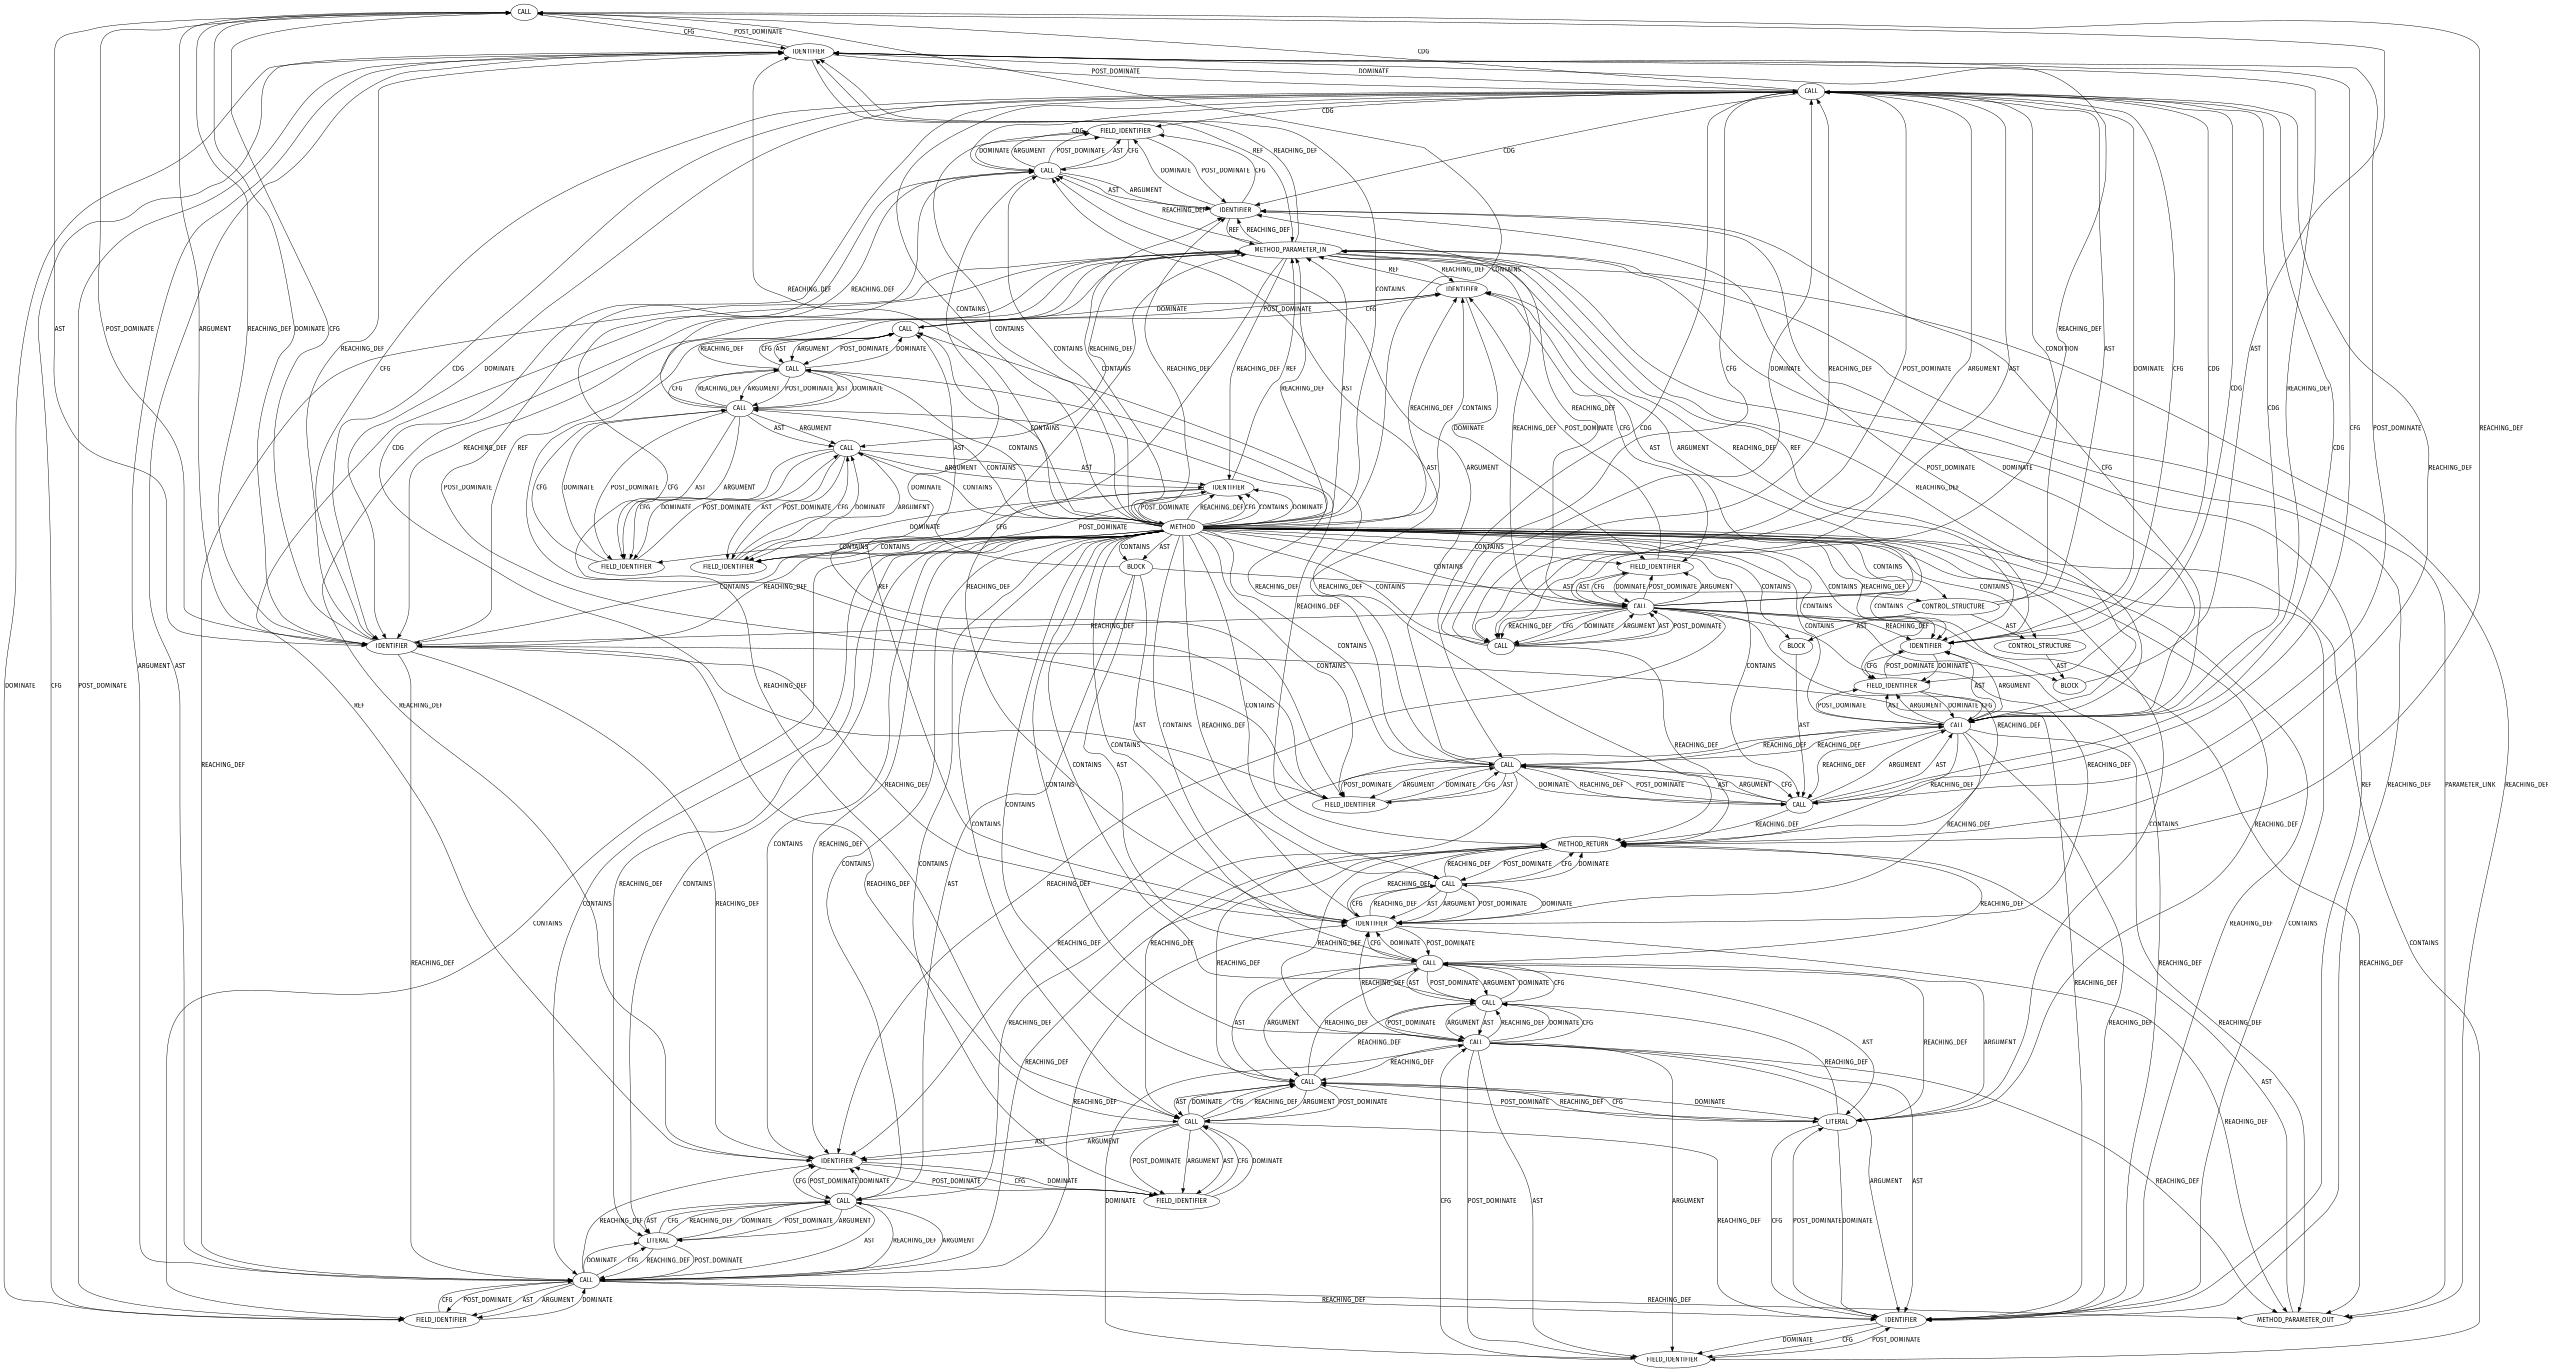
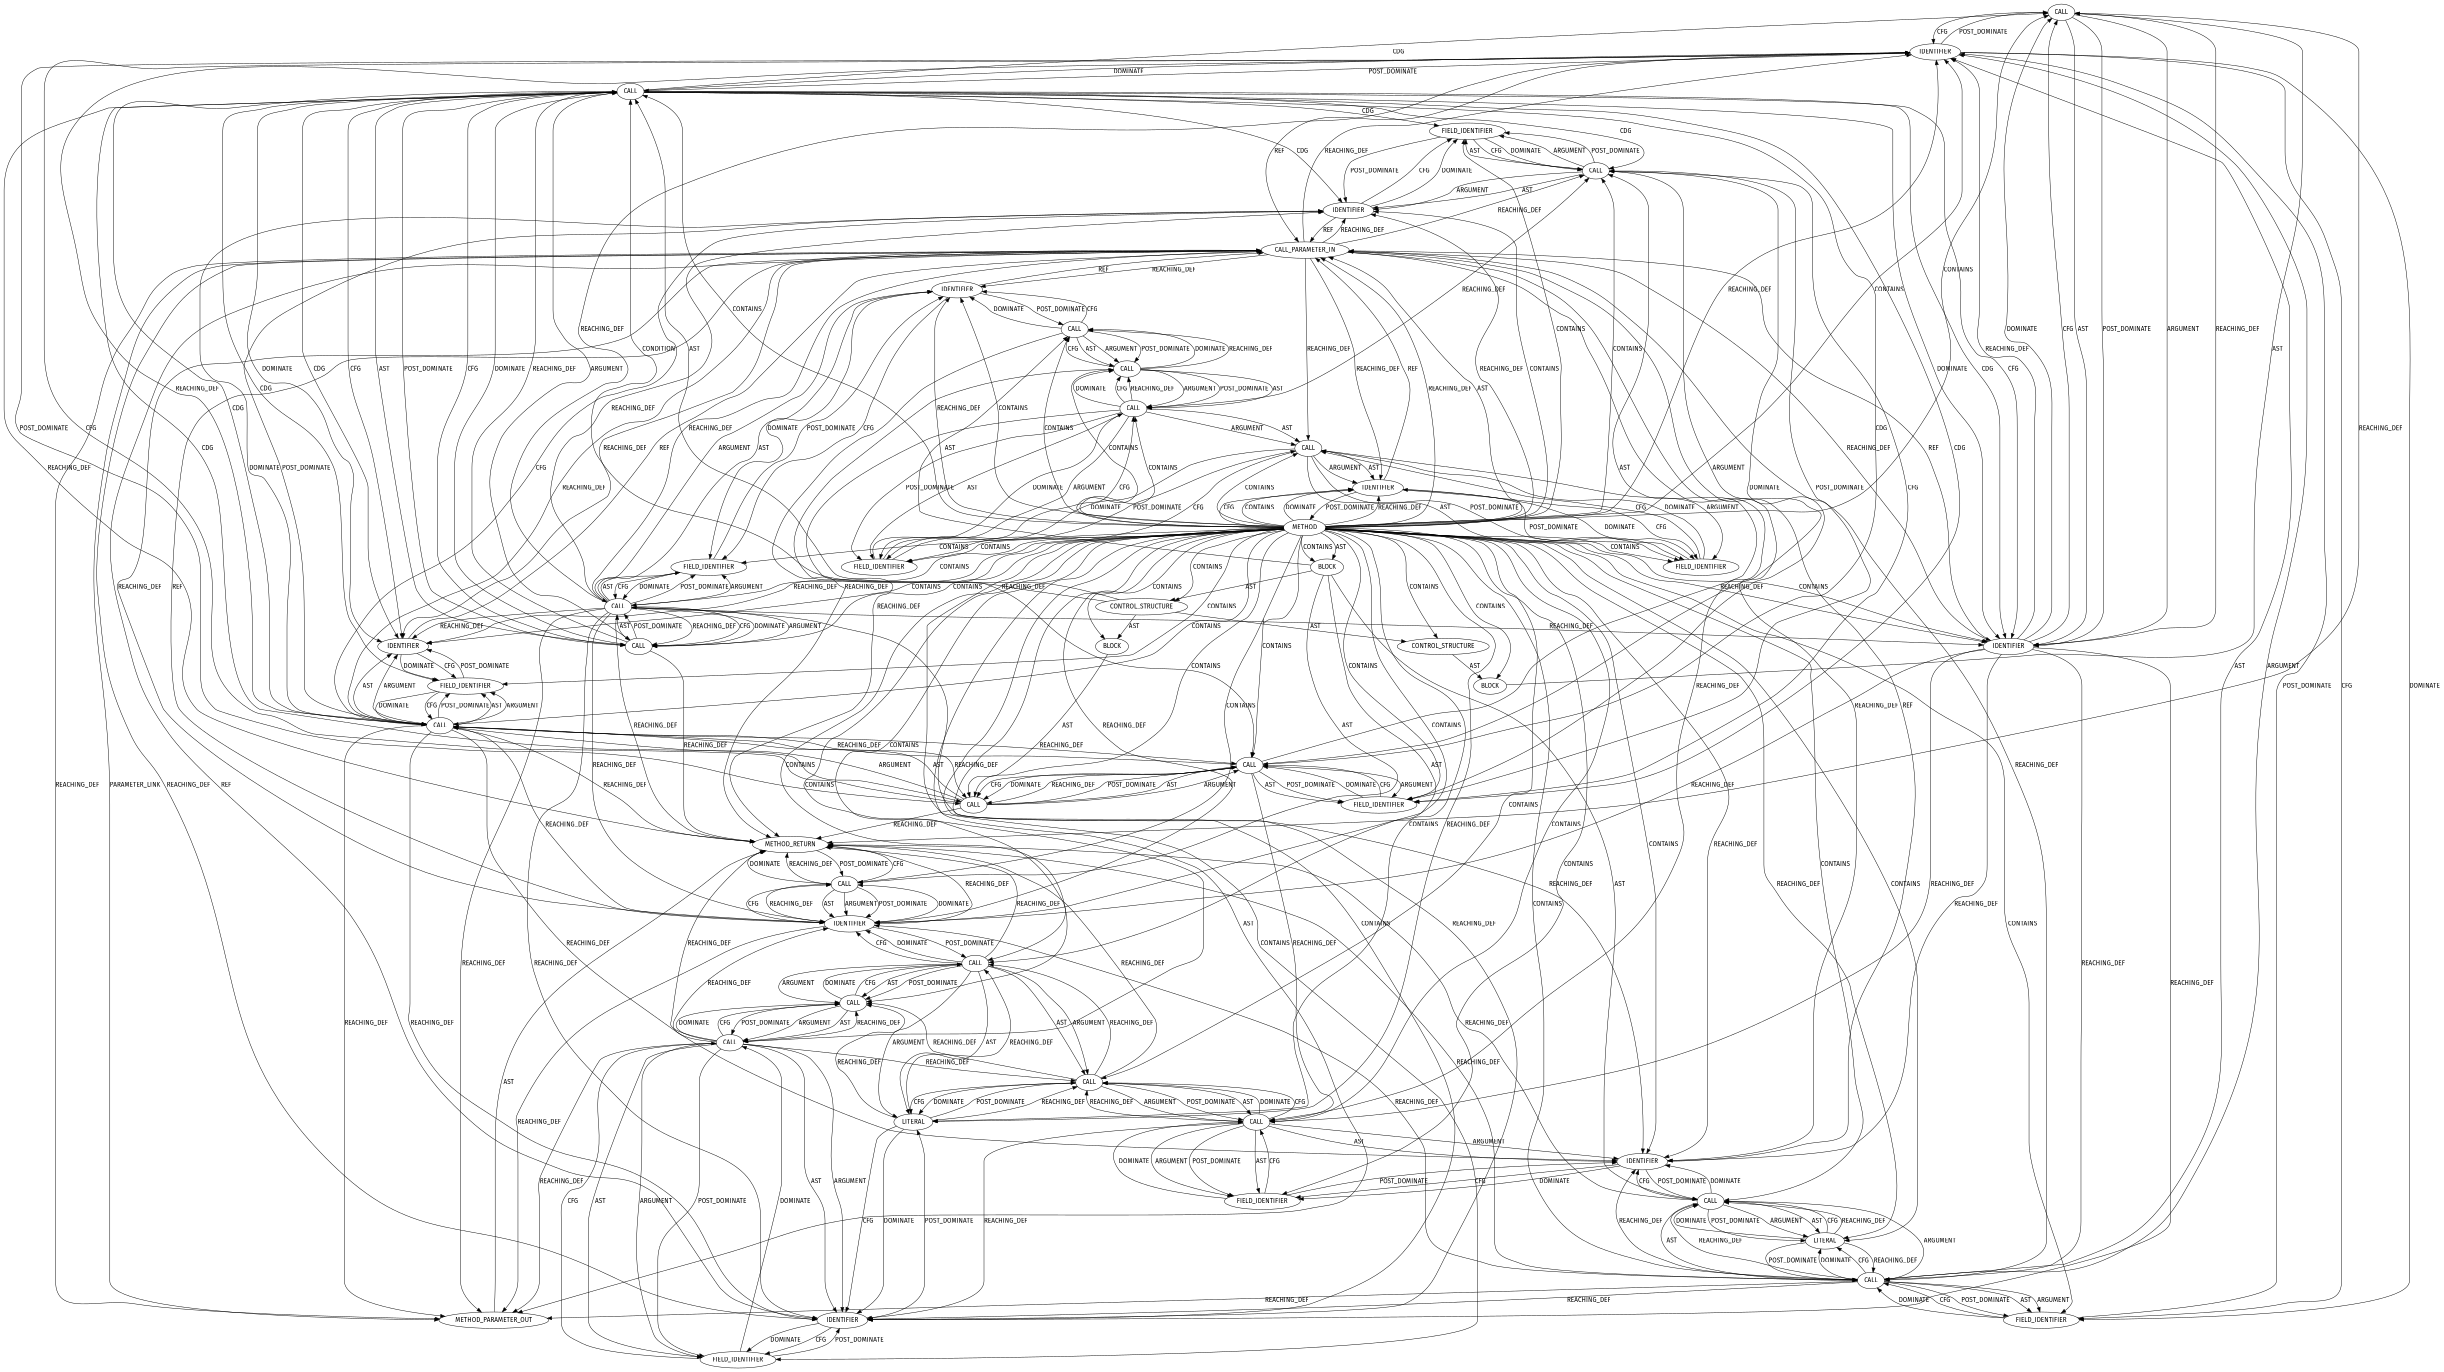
node "METHOD_PARAMETER_IN": label "METHOD_PARAMETER_IN" -> "CALL_PARAMETER_IN"
edge "METHOD" -> "METHOD_PARAMETER_OUT": added, label "AST"
